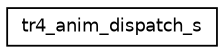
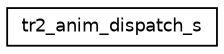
node "tr4_anim_dispatch_s": label "tr4_anim_dispatch_s" -> "tr2_anim_dispatch_s"
